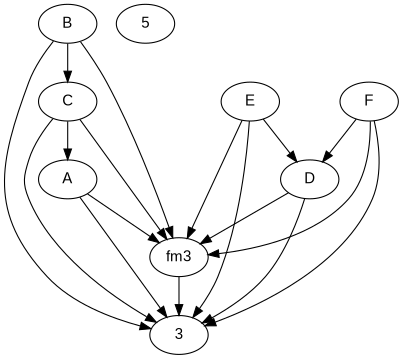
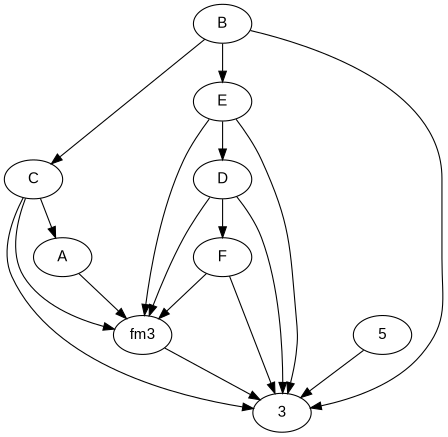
edge "B" -> "fm3": now "B" -> "E"
edge "F" -> "D": reversed
edge "A" -> "3": now "5" -> "3"
